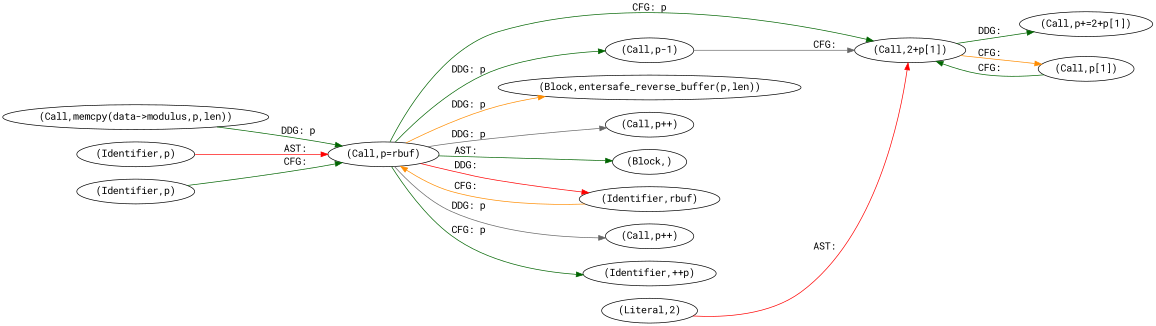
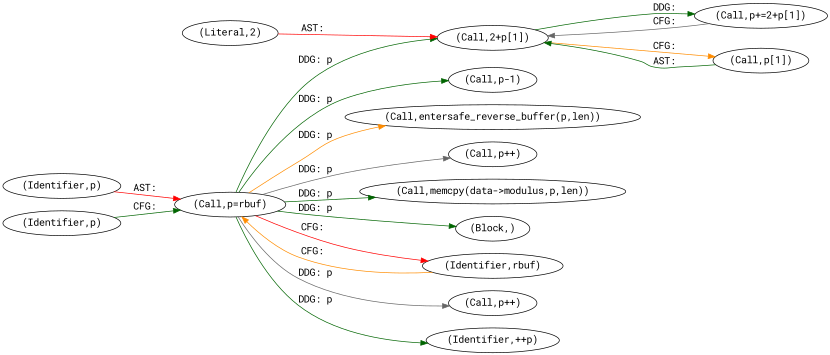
edge "(Call,p=rbuf)" -> "(Call,2+p[1])": label "CFG: p" -> "DDG: p"
edge "(Call,p-1)" -> "(Call,2+p[1])": now "(Call,p+=2+p[1])" -> "(Call,2+p[1])"
edge "(Call,p[1])" -> "(Call,2+p[1])": label "CFG: " -> "AST: "
node "(Block,entersafe_reverse_buffer(p,len))": label "(Block,entersafe_reverse_buffer(p,len))" -> "(Call,entersafe_reverse_buffer(p,len))"
edge "(Call,memcpy(data->modulus,p,len))" -> "(Call,p=rbuf)": reversed
edge "(Call,p=rbuf)" -> "(Block,)": label "AST: " -> "DDG: p"
edge "(Call,p=rbuf)" -> "(Identifier,rbuf)": label "DDG: " -> "CFG: "
edge "(Call,p=rbuf)" -> "(Identifier,++p)": label "CFG: p" -> "DDG: p"
